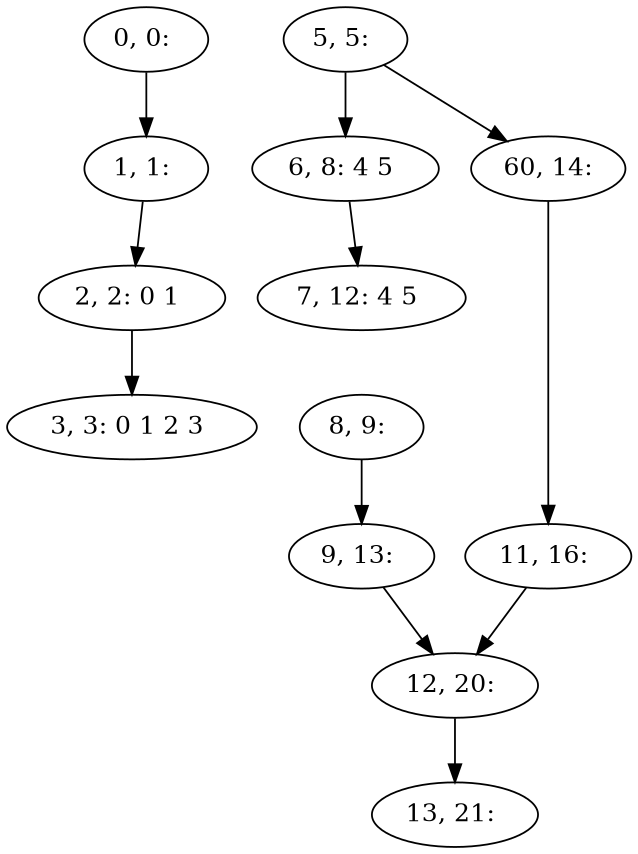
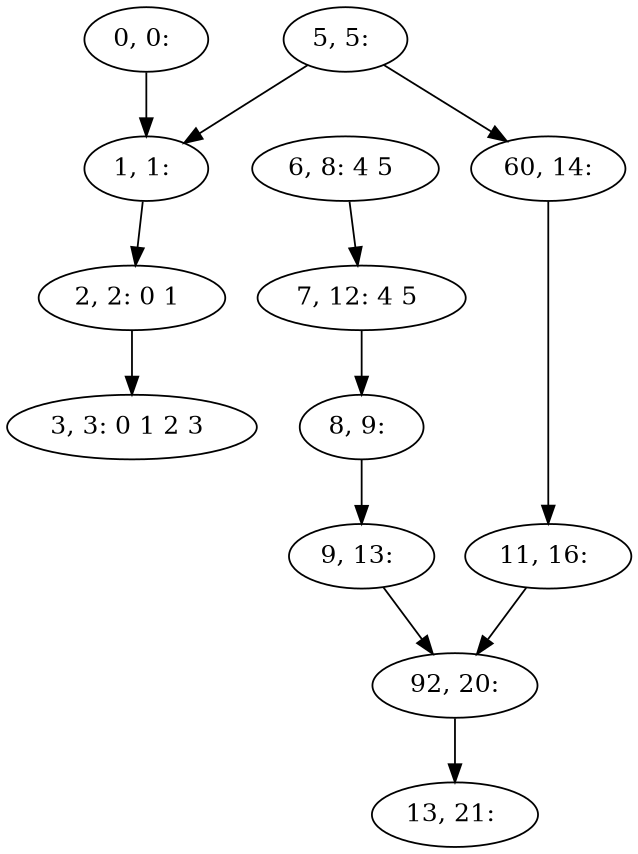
edge "5, 5:" -> "6, 8: 4 5": now "5, 5:" -> "1, 1:"
edge "7, 12: 4 5" -> "8, 9:": added
node "12, 20:": label "12, 20:" -> "92, 20:"
